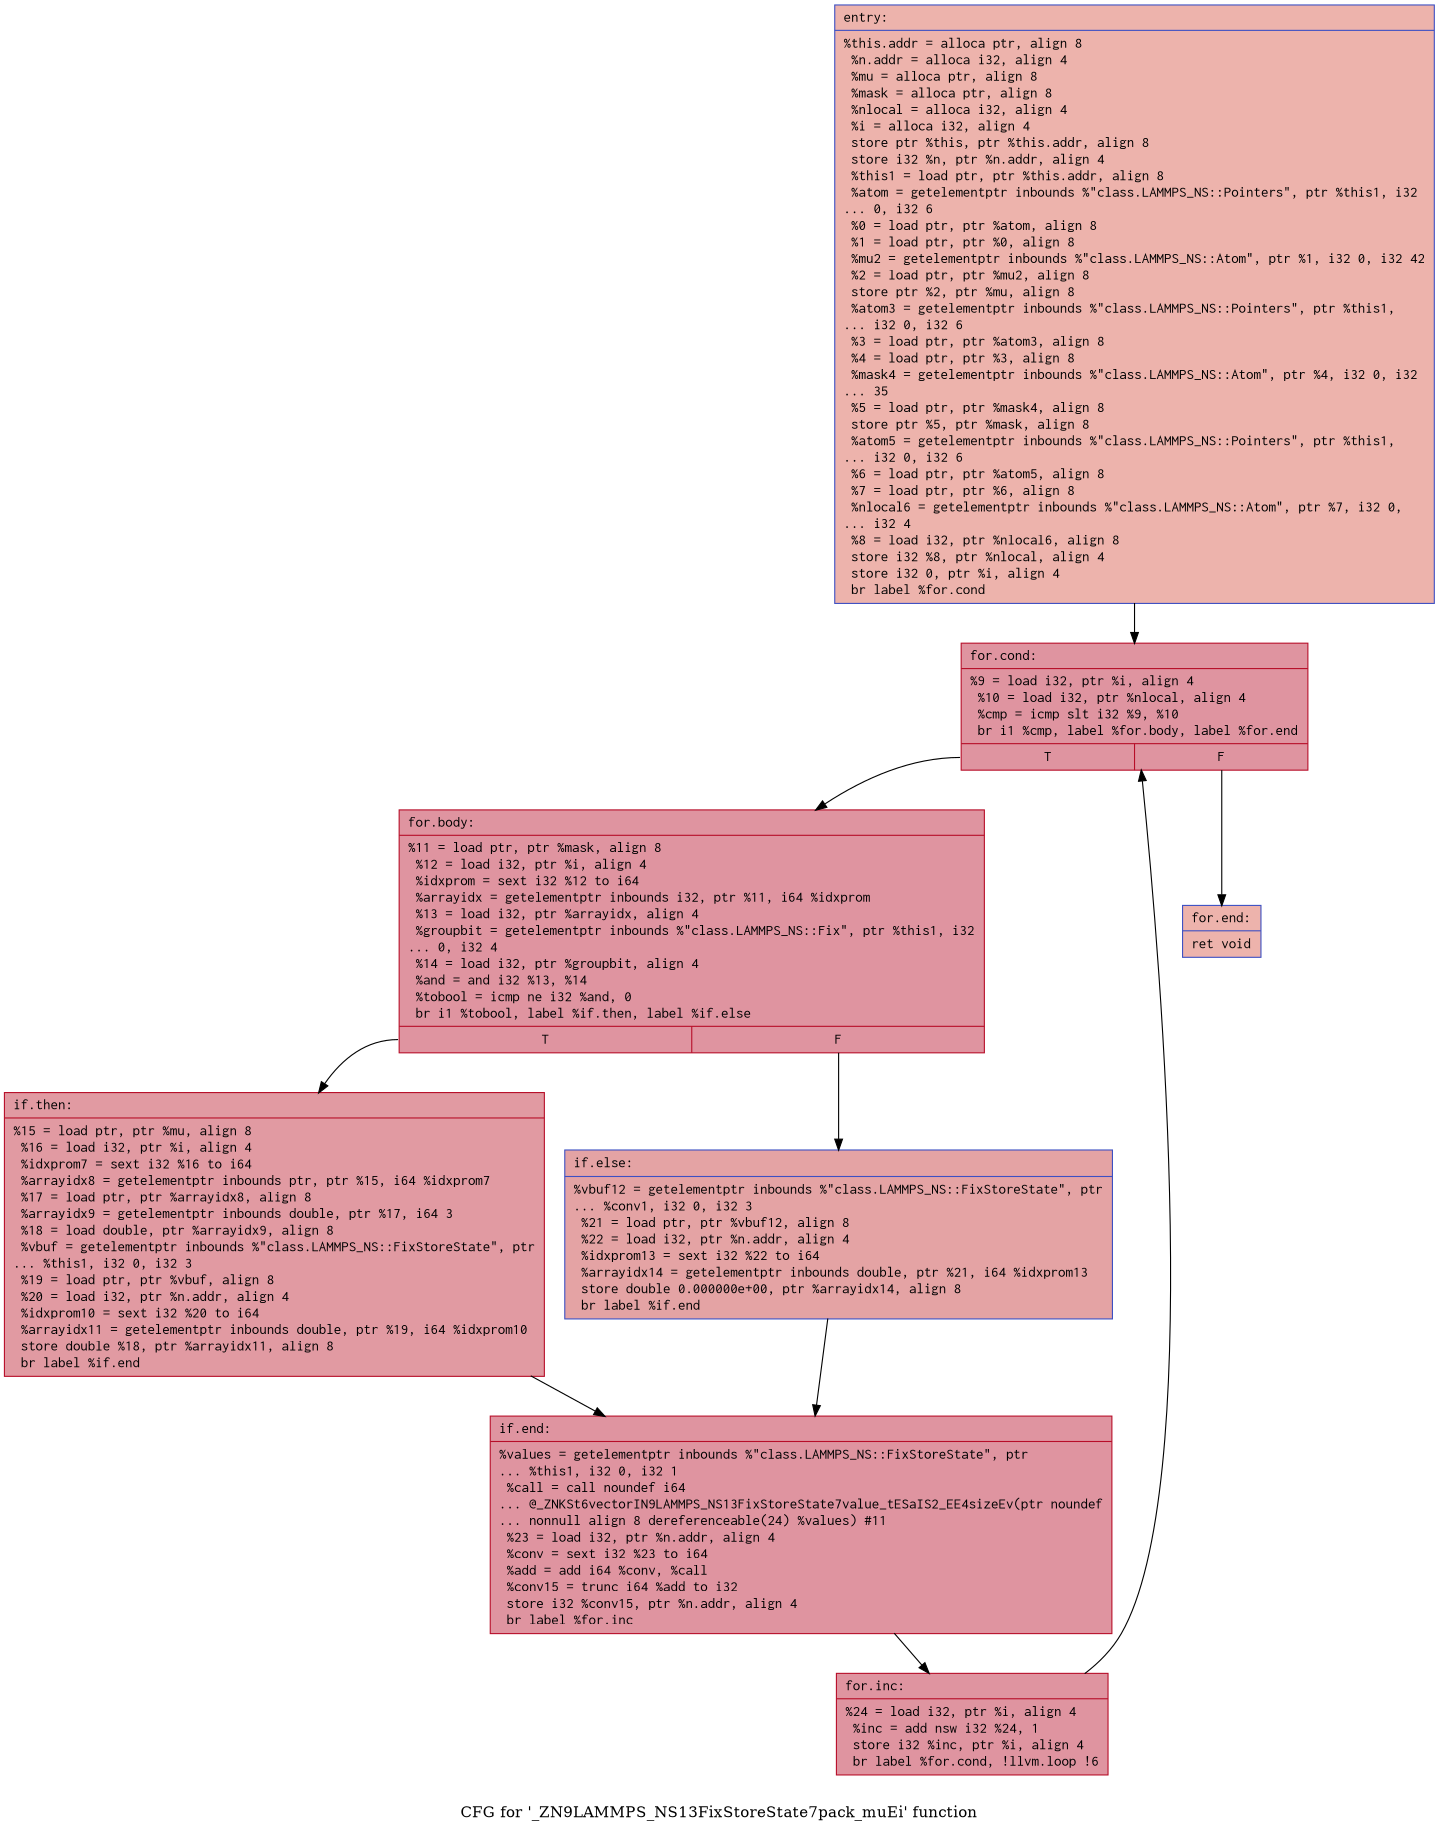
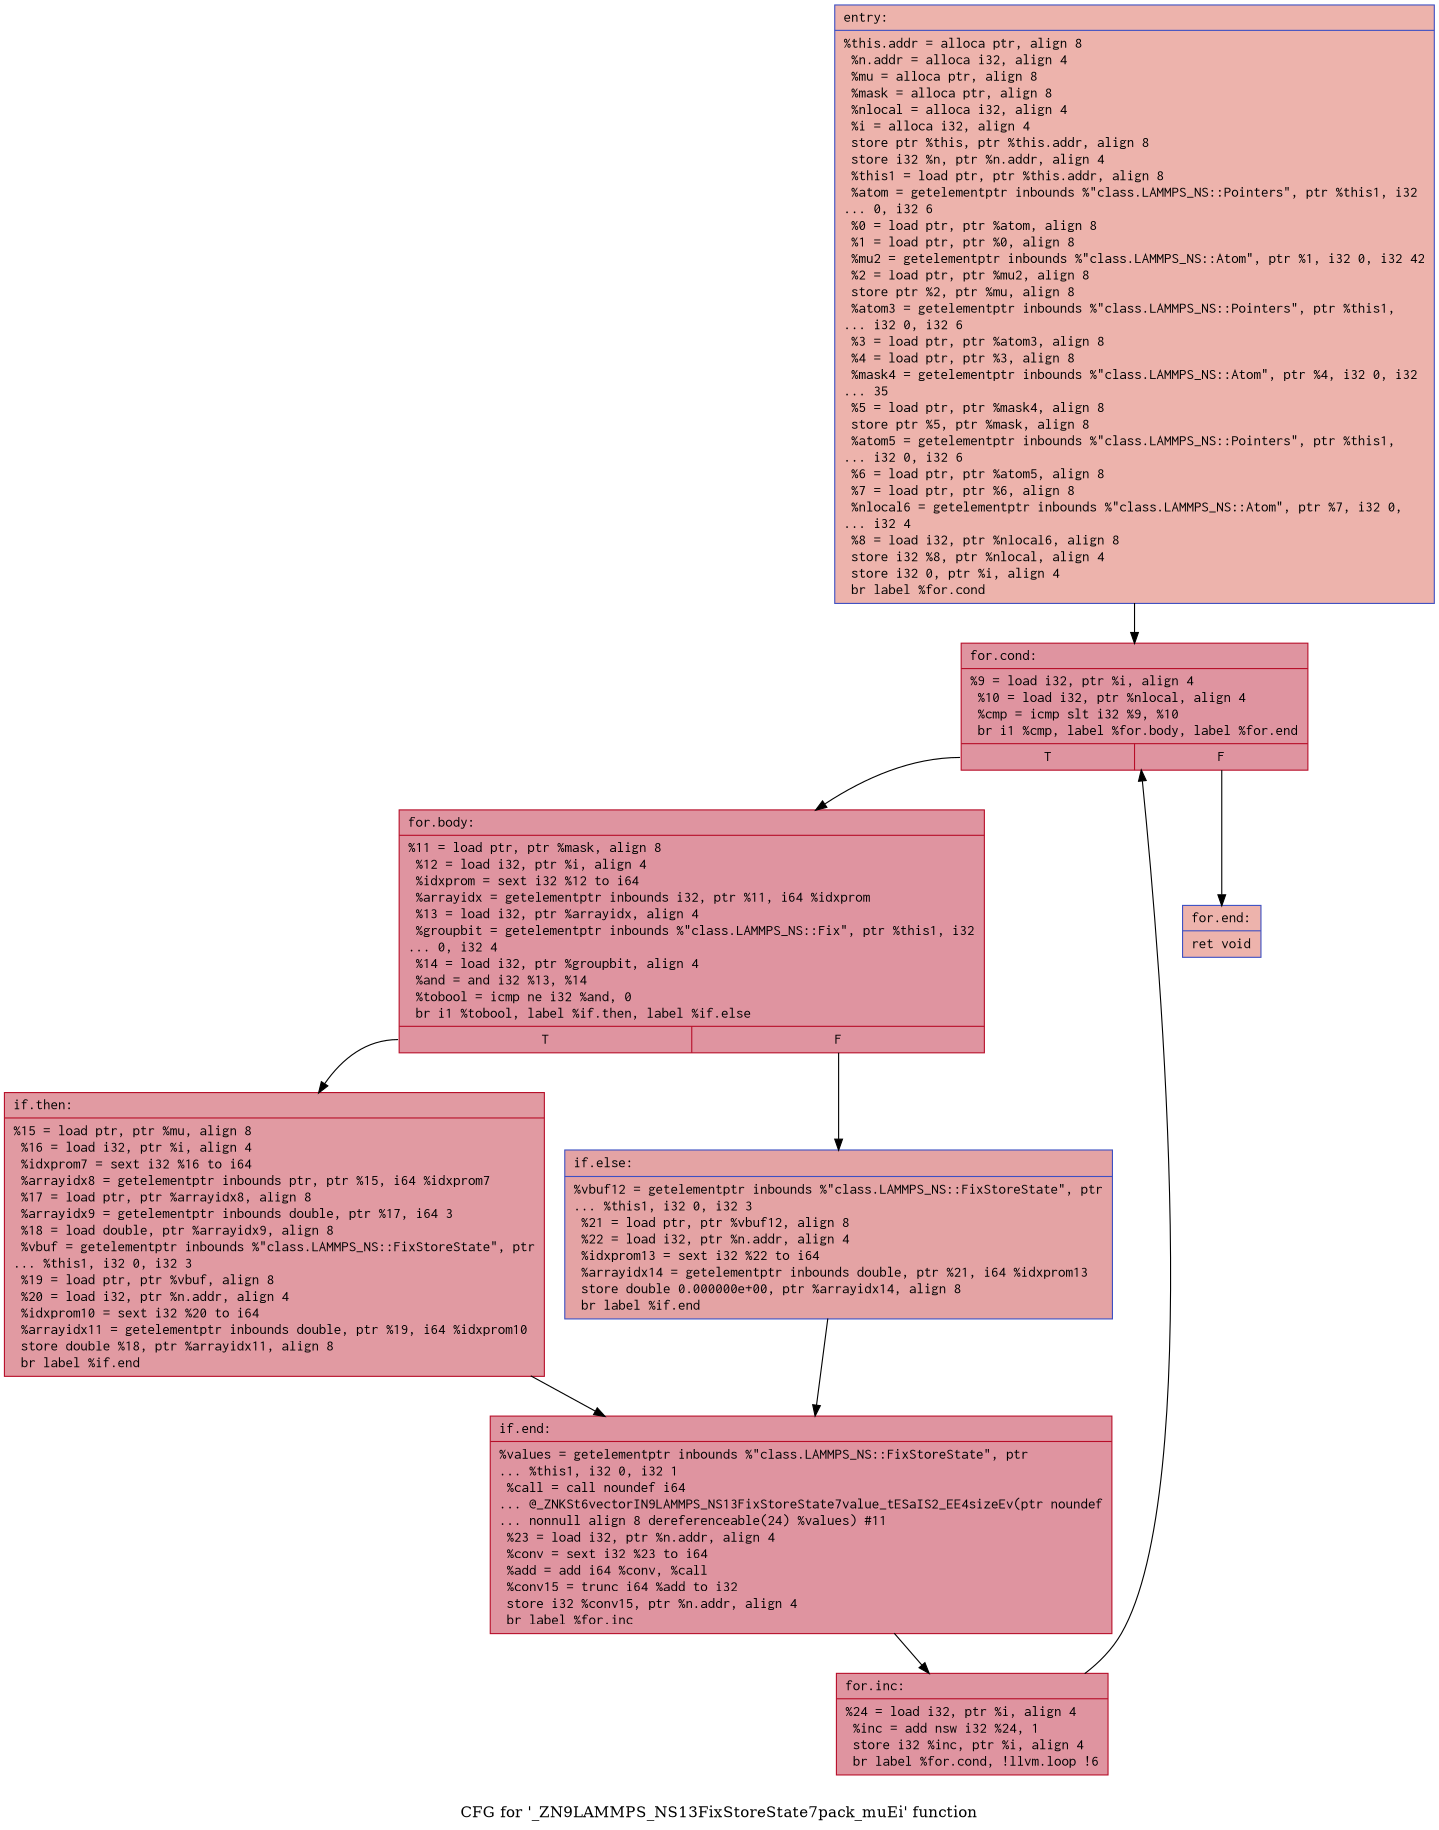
node "if.else:": text "... %conv1, i32 0, i32 3" -> "... %this1, i32 0, i32 3"
